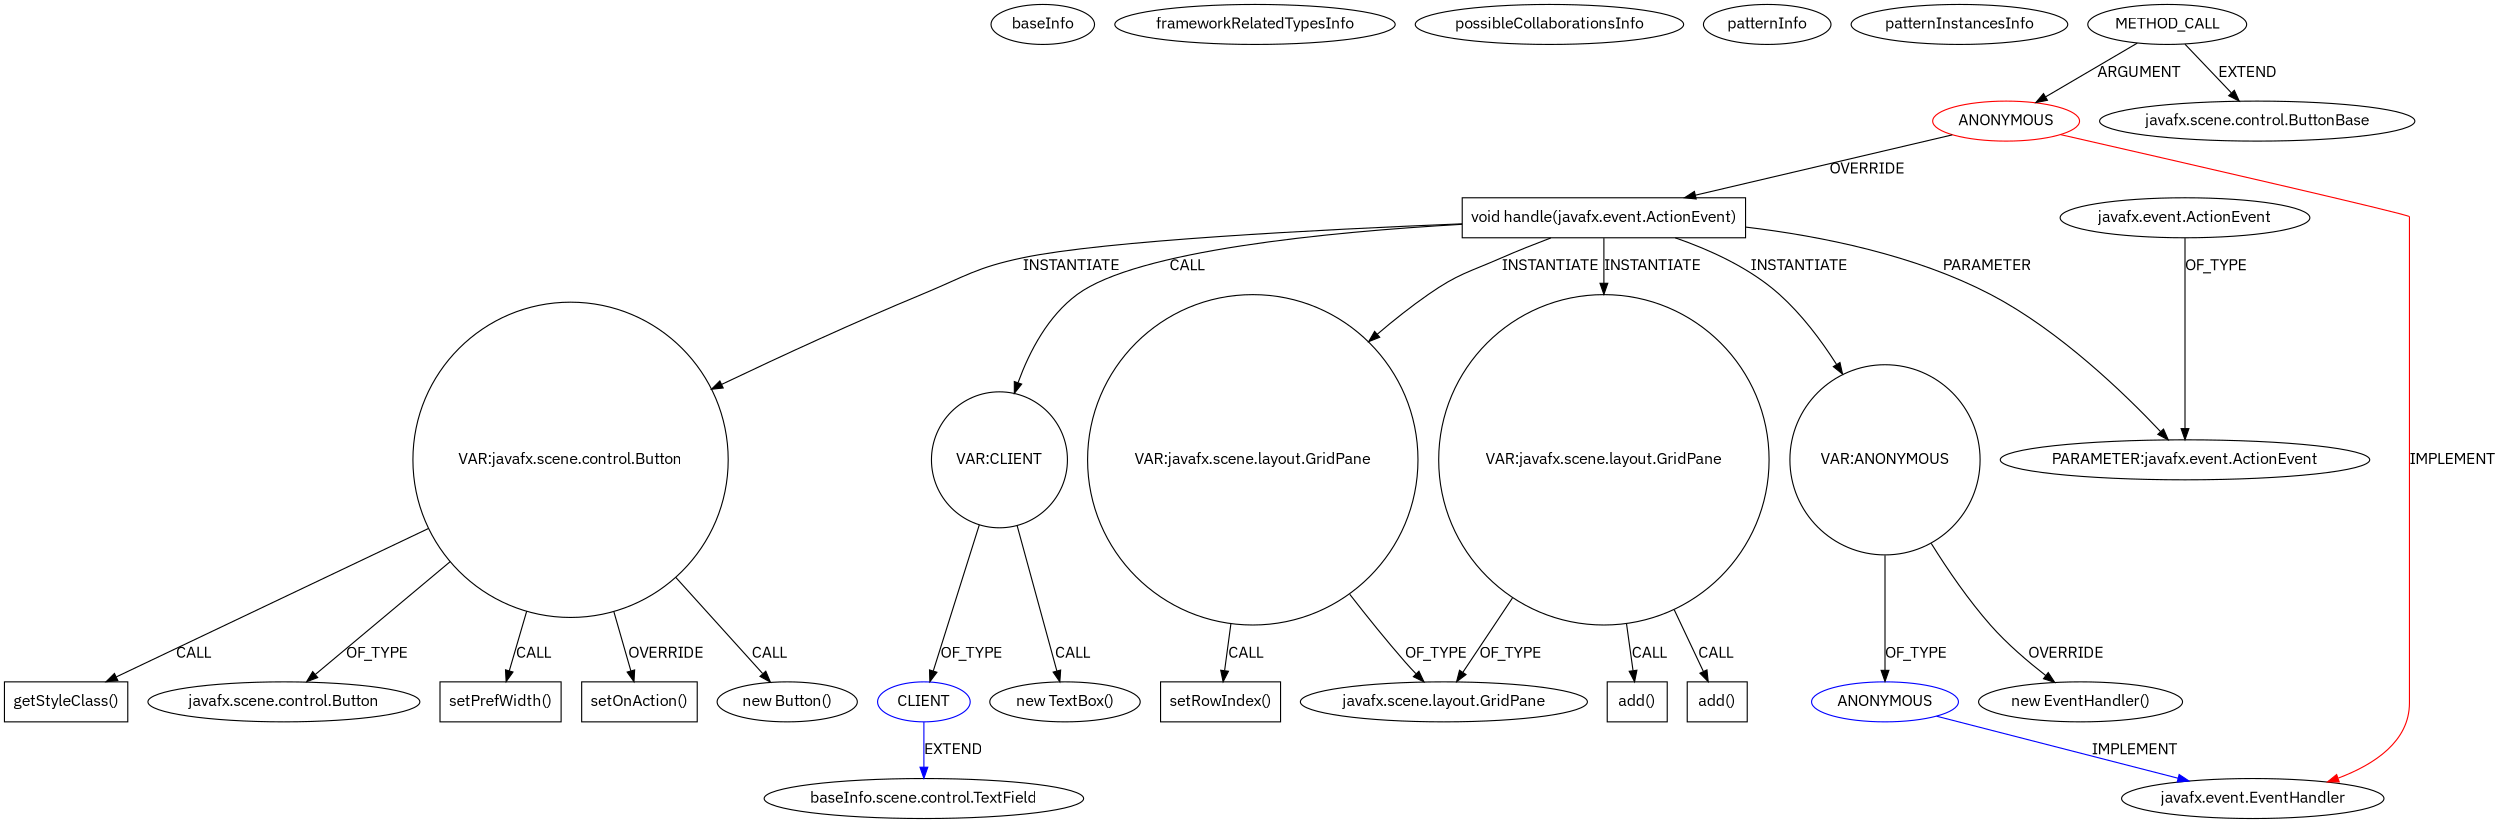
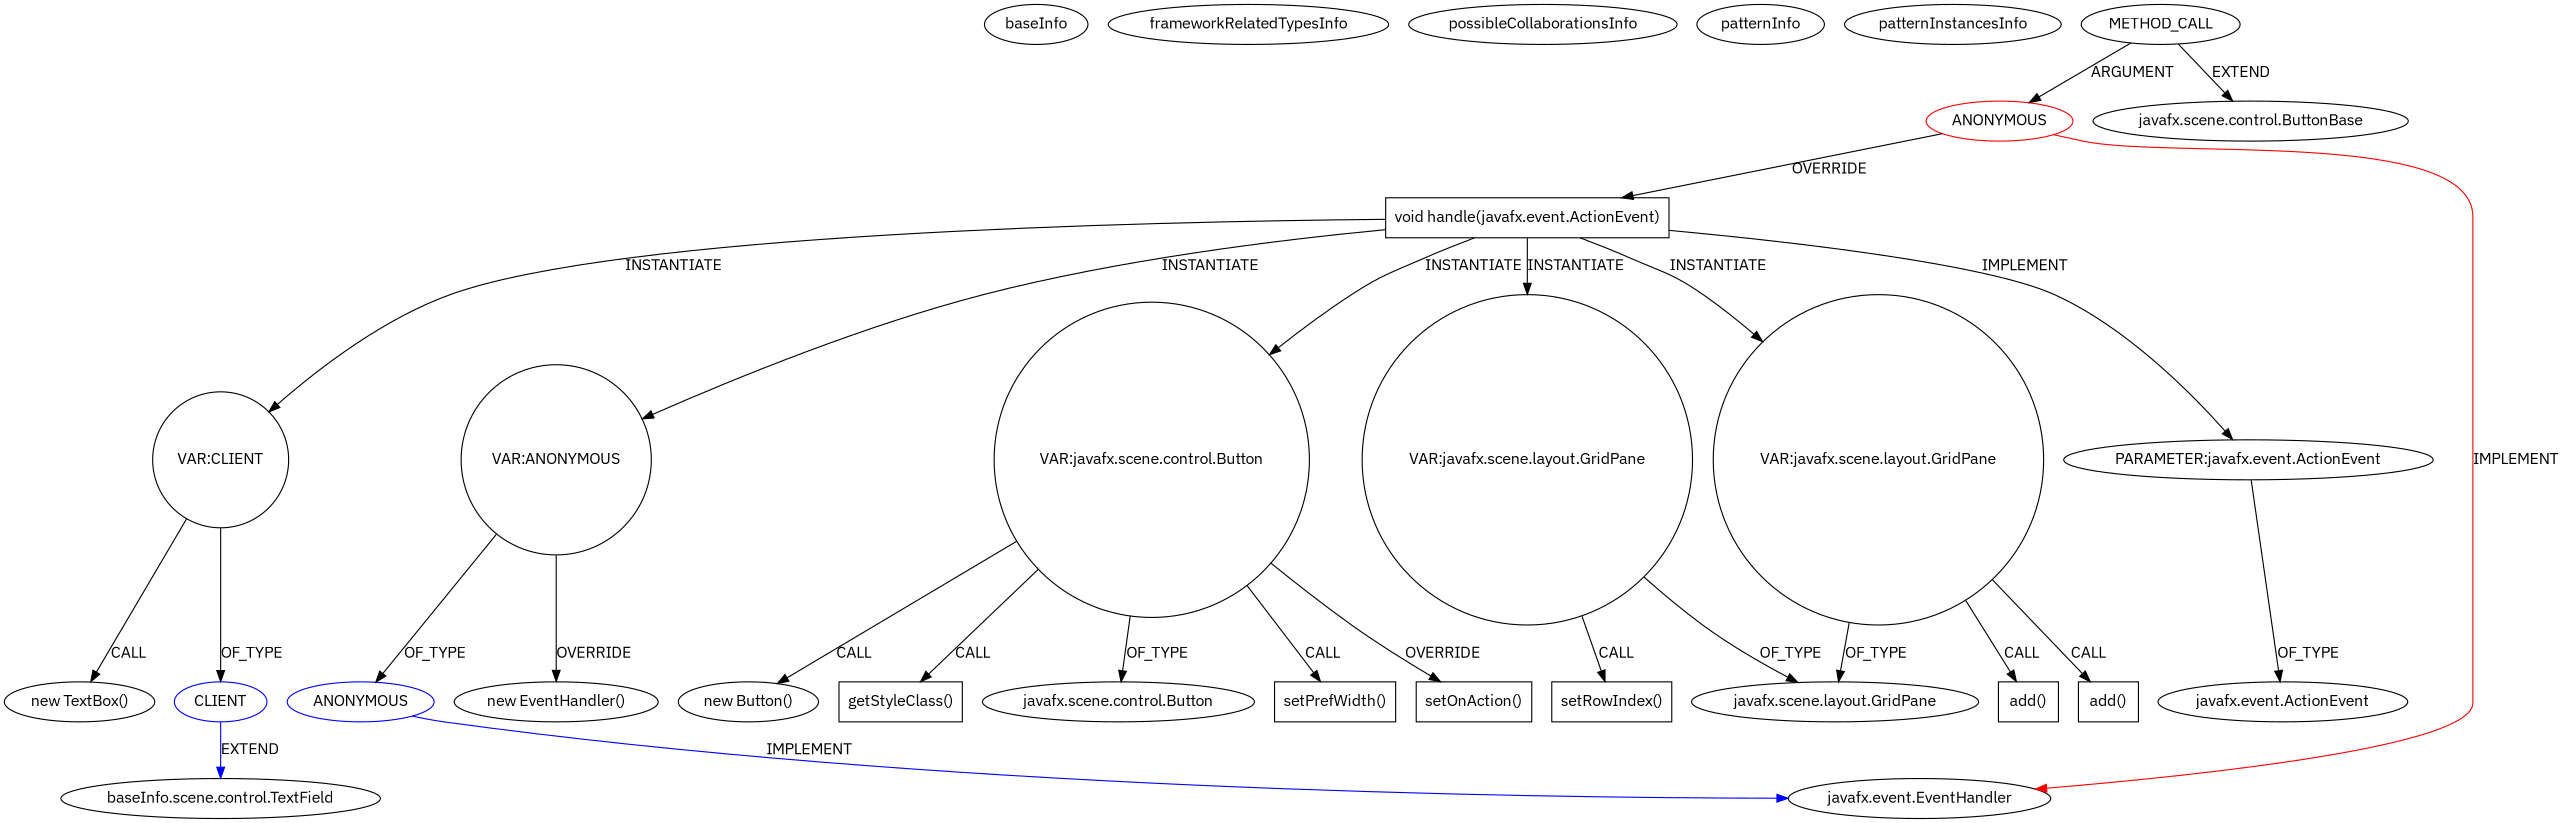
edge "void handle(javafx.event.ActionEvent)" -> "VAR:CLIENT": label "CALL" -> "INSTANTIATE"
edge "void handle(javafx.event.ActionEvent)" -> "PARAMETER:javafx.event.ActionEvent": label "PARAMETER" -> "IMPLEMENT"
edge "javafx.event.ActionEvent" -> "PARAMETER:javafx.event.ActionEvent": reversed
